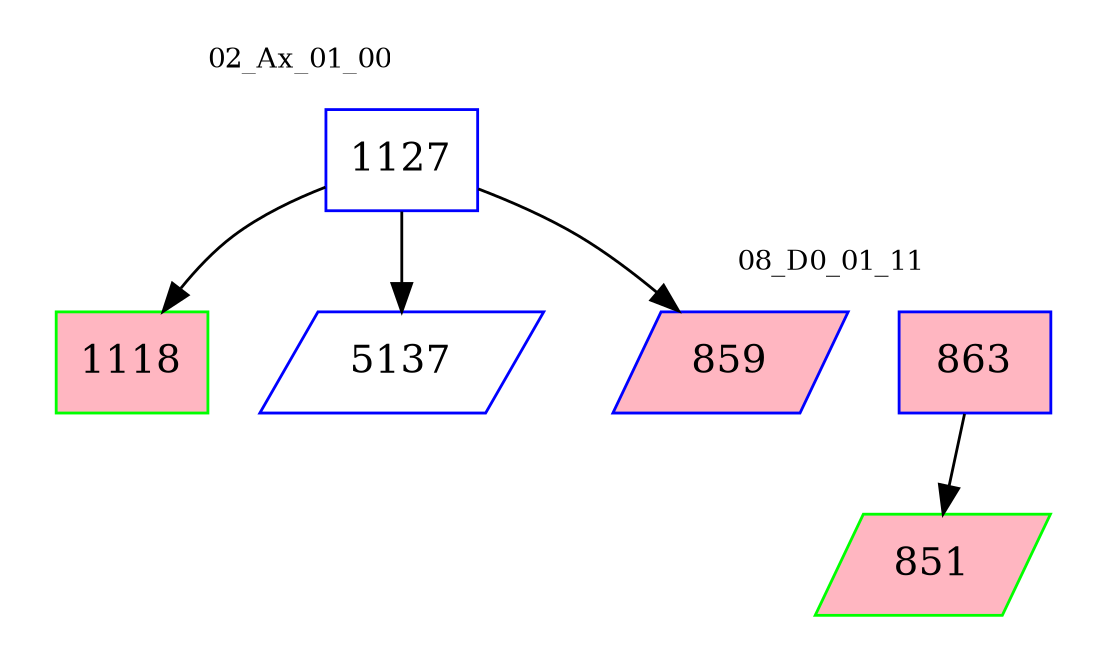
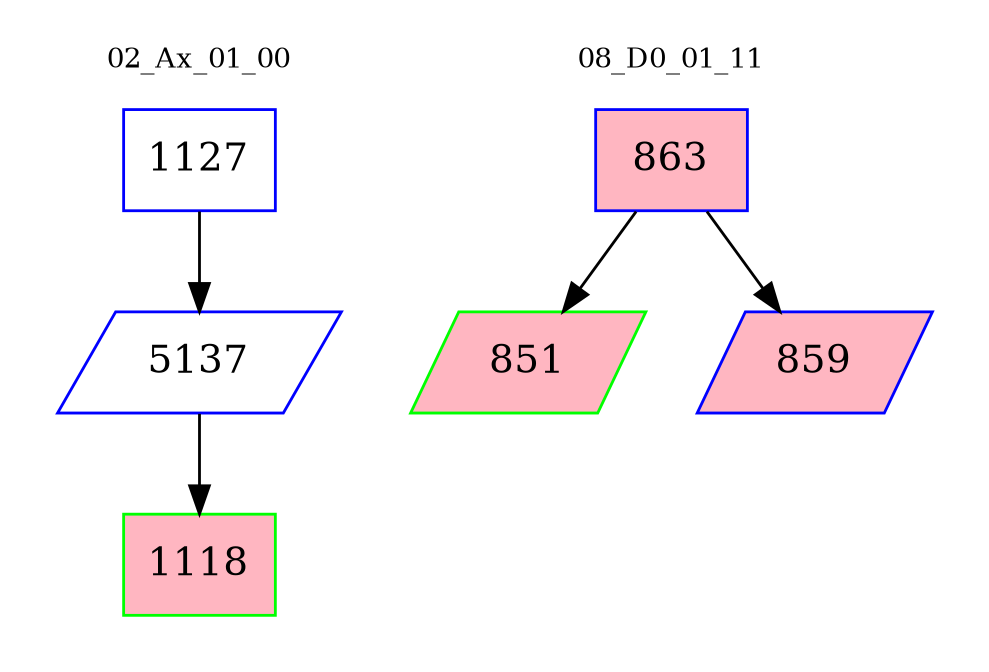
edge "1127" -> "859": now "863" -> "859"
edge "1127" -> "1118": now "5137" -> "1118"
